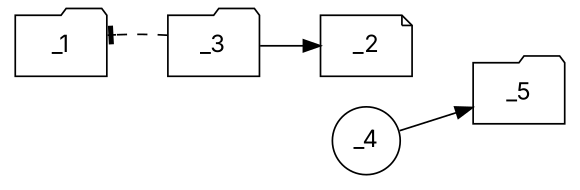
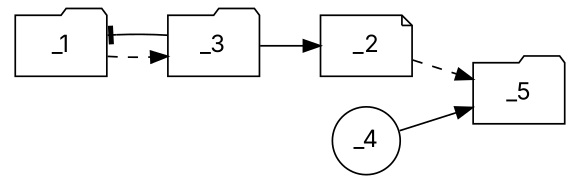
edge "_3" -> "_1": style dashed -> solid
edge "_1" -> "_3": added
edge "_2" -> "_5": added
